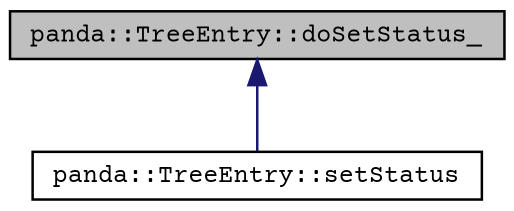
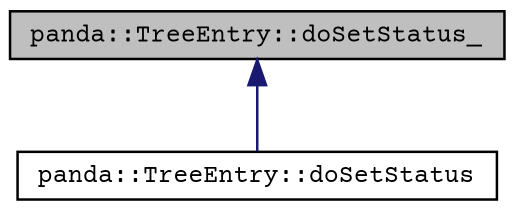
node "panda::TreeEntry::setStatus": label "panda::TreeEntry::setStatus" -> "panda::TreeEntry::doSetStatus"
